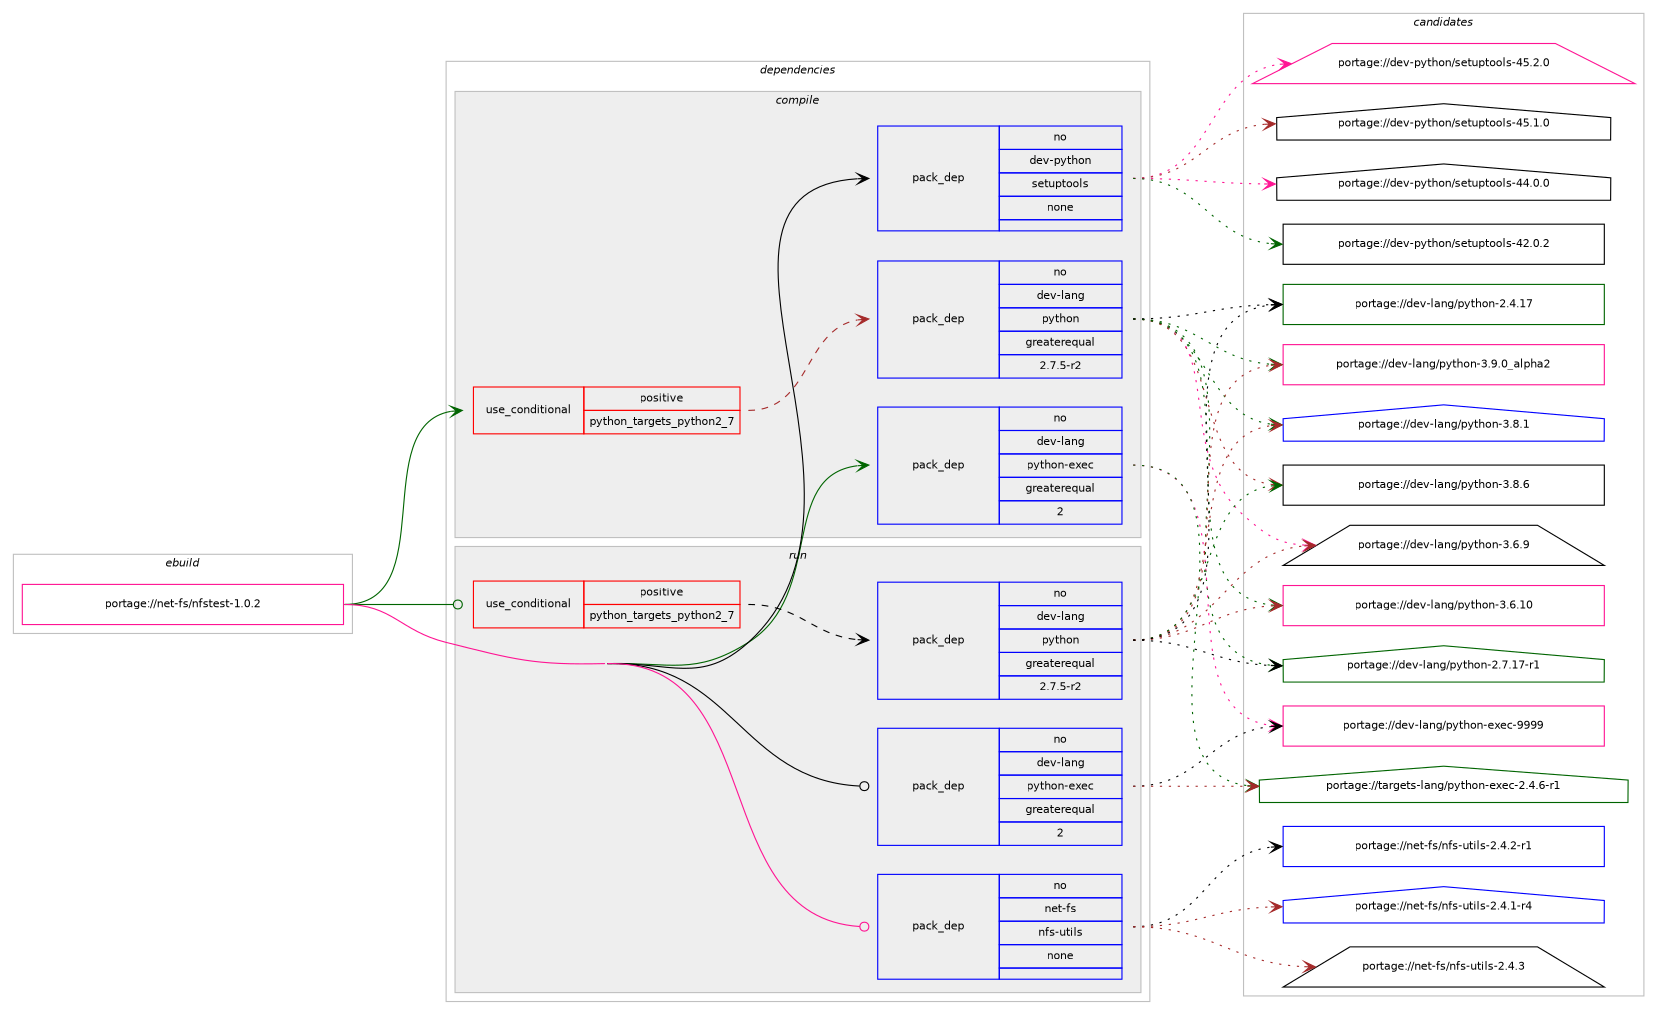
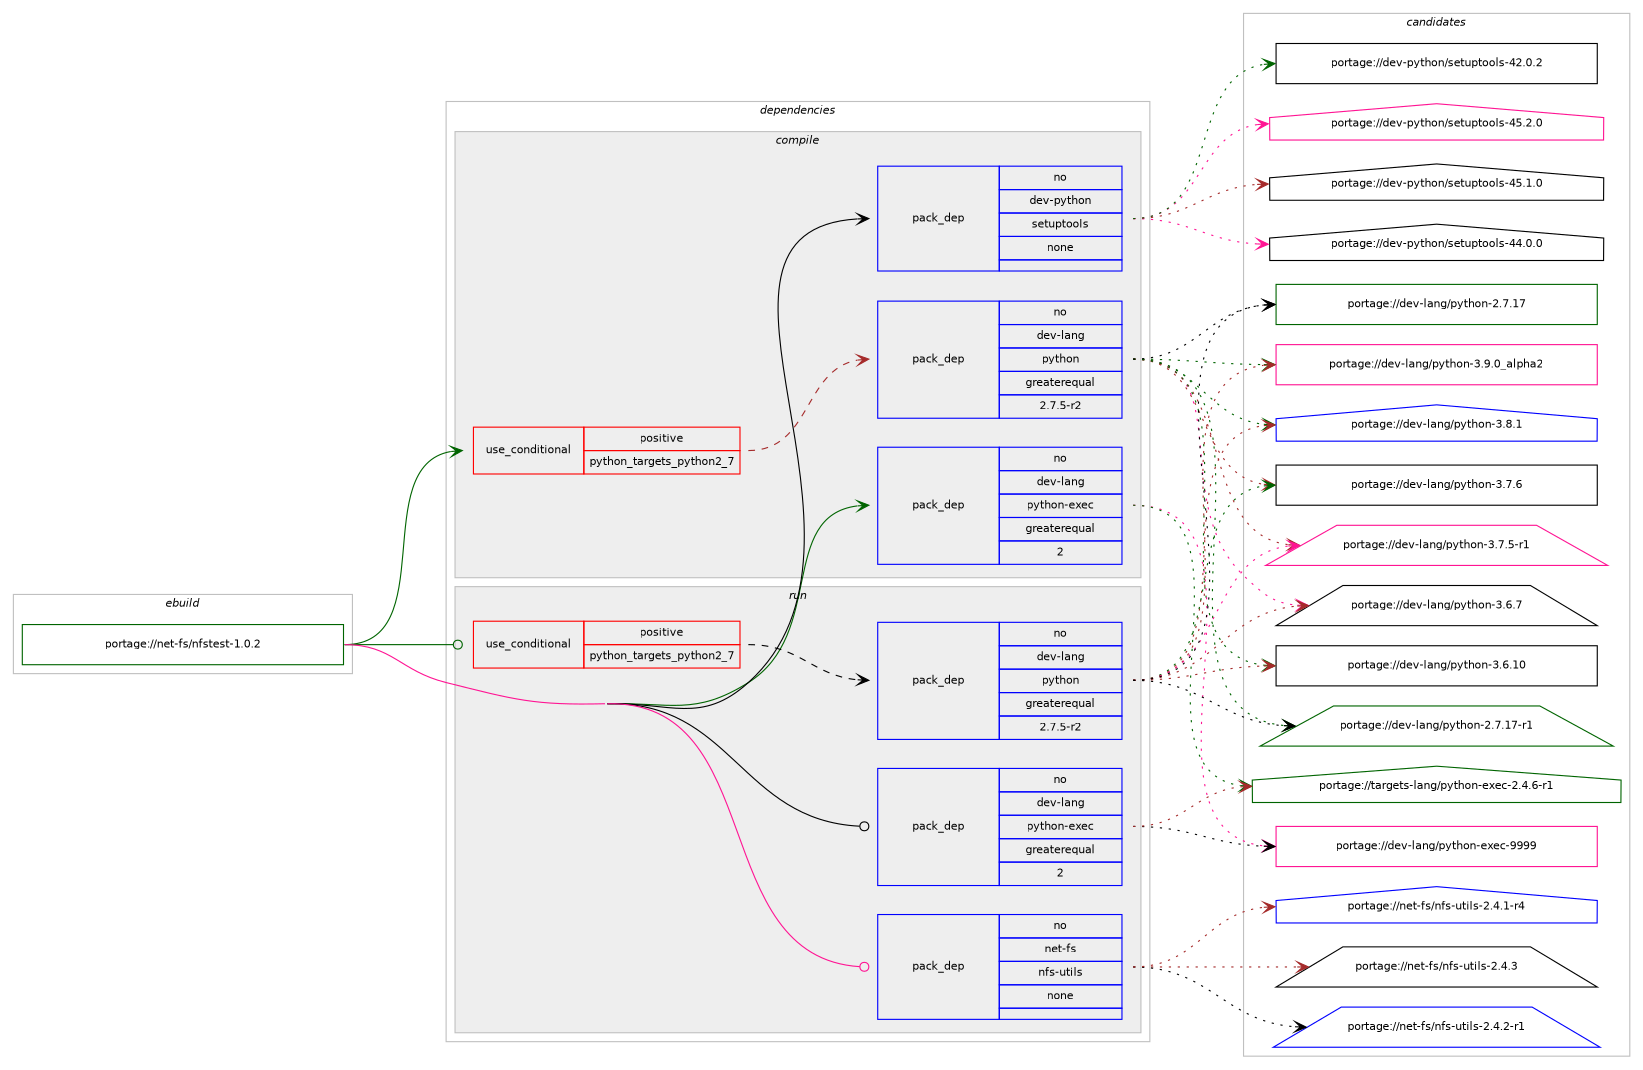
node "portage://dev-python/setuptools-45.2.0": shape trapezium -> house
node "portage://dev-lang/python-2.4.17": label "portage://dev-lang/python-2.4.17" -> "portage://dev-lang/python-2.7.17"
node "portage://dev-lang/python-3.8.6": label "portage://dev-lang/python-3.8.6" -> "portage://dev-lang/python-3.7.6"
node "portage://dev-lang/python-3.7.5-r1": added
node "portage://dev-lang/python-3.6.9": label "portage://dev-lang/python-3.6.9" -> "portage://dev-lang/python-3.6.7"
node "portage://net-fs/nfstest-1.0.2": color deeppink -> darkgreen
node "portage://dev-lang/python-3.6.10": color deeppink -> black
node "portage://dev-lang/python-2.7.17-r1": shape house -> trapezium
node "portage://net-fs/nfs-utils-2.4.2-r1": shape box -> trapezium
